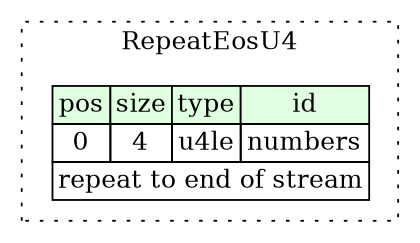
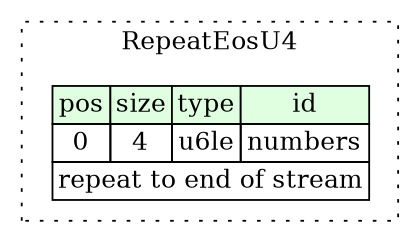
node "pos": text "u4le" -> "u6le"
